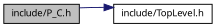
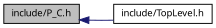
edge "include/P_C.h" -> "include/TopLevel.h": reversed
